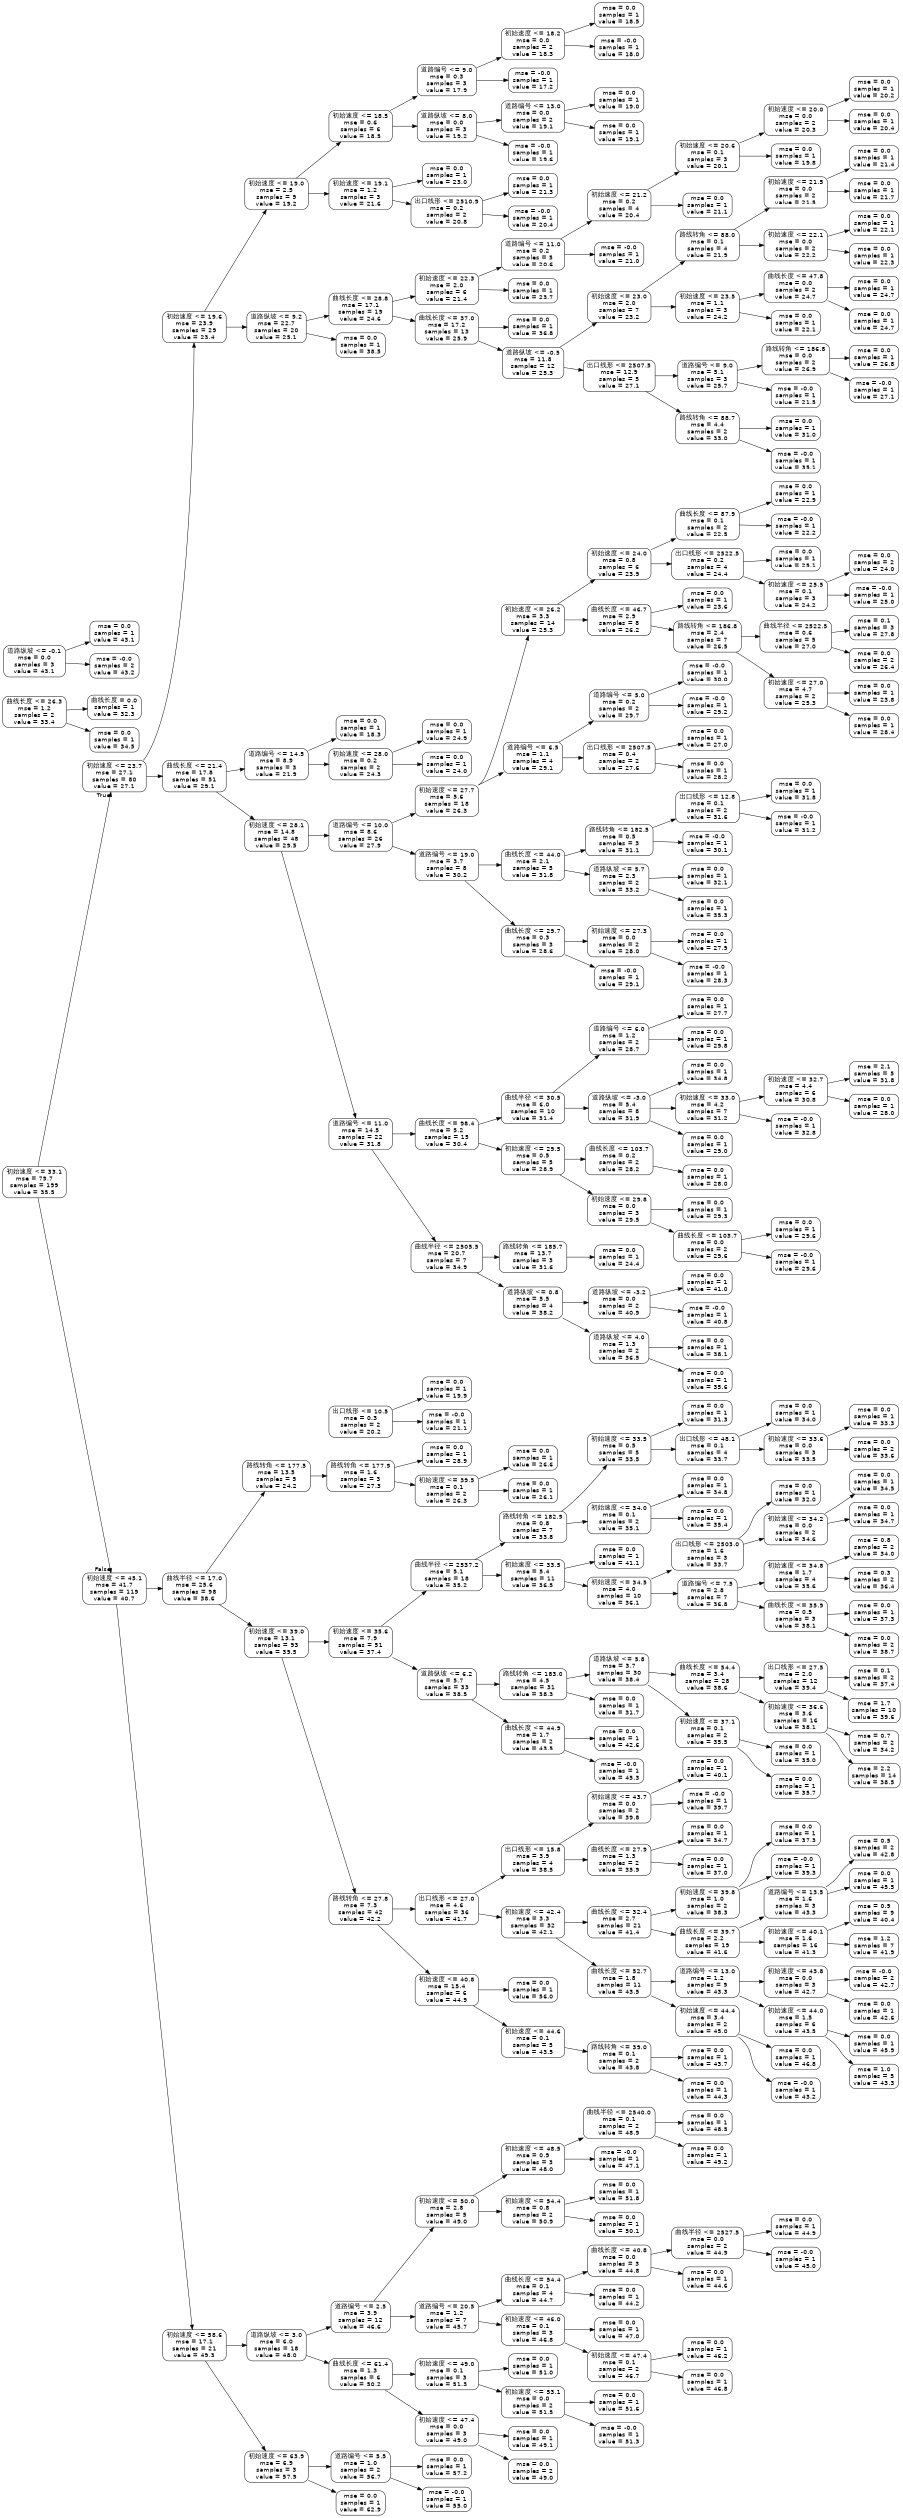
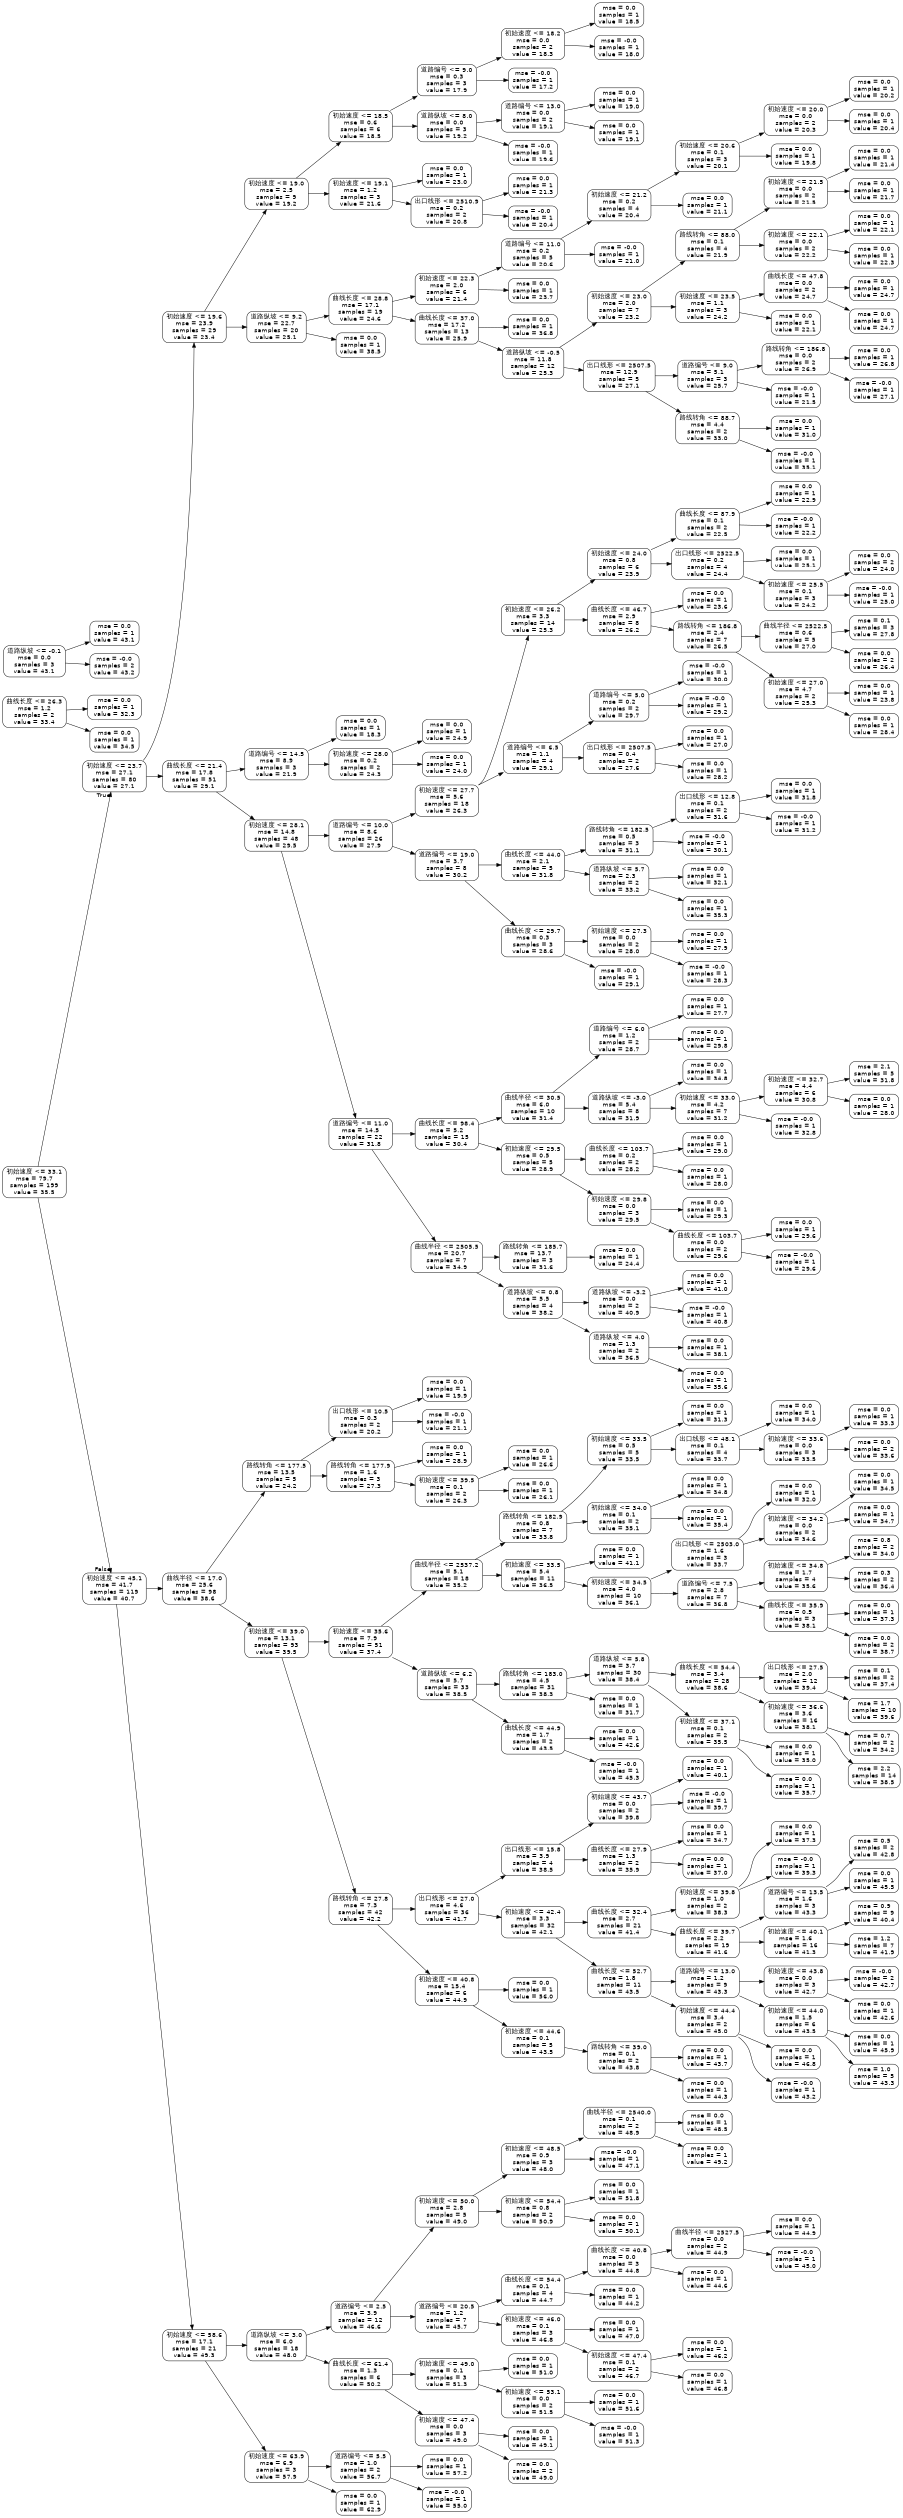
node "曲线长度 = 0.0 samples = 1 value = 32.3": label "曲线长度 = 0.0 samples = 1 value = 32.3" -> "mse = 0.0 samples = 1 value = 32.3"
edge "道路纵坡 <= -3.0 mse = 5.4 samples = 8 value = 31.9" -> "mse = 0.0 samples = 1 value = 29.0": now "曲线长度 <= 103.7 mse = 0.2 samples = 2 value = 28.2" -> "mse = 0.0 samples = 1 value = 29.0"
edge "路线转角 <= 177.5 mse = 13.5 samples = 5 value = 24.2" -> "出口线形 <= 10.5 mse = 0.3 samples = 2 value = 20.2": added
